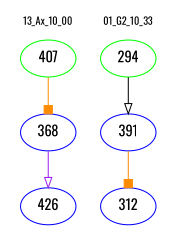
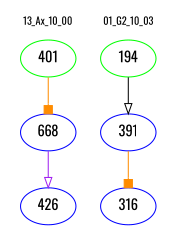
cluster "01_G2_10_33": label "01_G2_10_33" -> "01_G2_10_03"
node "407": label "407" -> "401"
node "294": label "294" -> "194"
node "368": label "368" -> "668"
node "312": label "312" -> "316"
